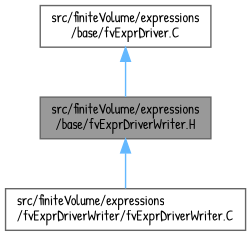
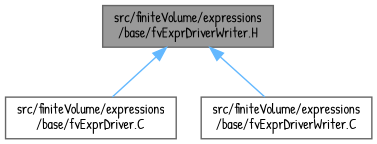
edge "src/finiteVolume/expressions /base/fvExprDriverWriter.H" -> "src/finiteVolume/expressions /base/fvExprDriver.C": reversed
node "src/finiteVolume/expressions /fvExprDriverWriter/fvExprDriverWriter.C": label "src/finiteVolume/expressions /fvExprDriverWriter/fvExprDriverWriter.C" -> "src/finiteVolume/expressions /base/fvExprDriverWriter.C"
